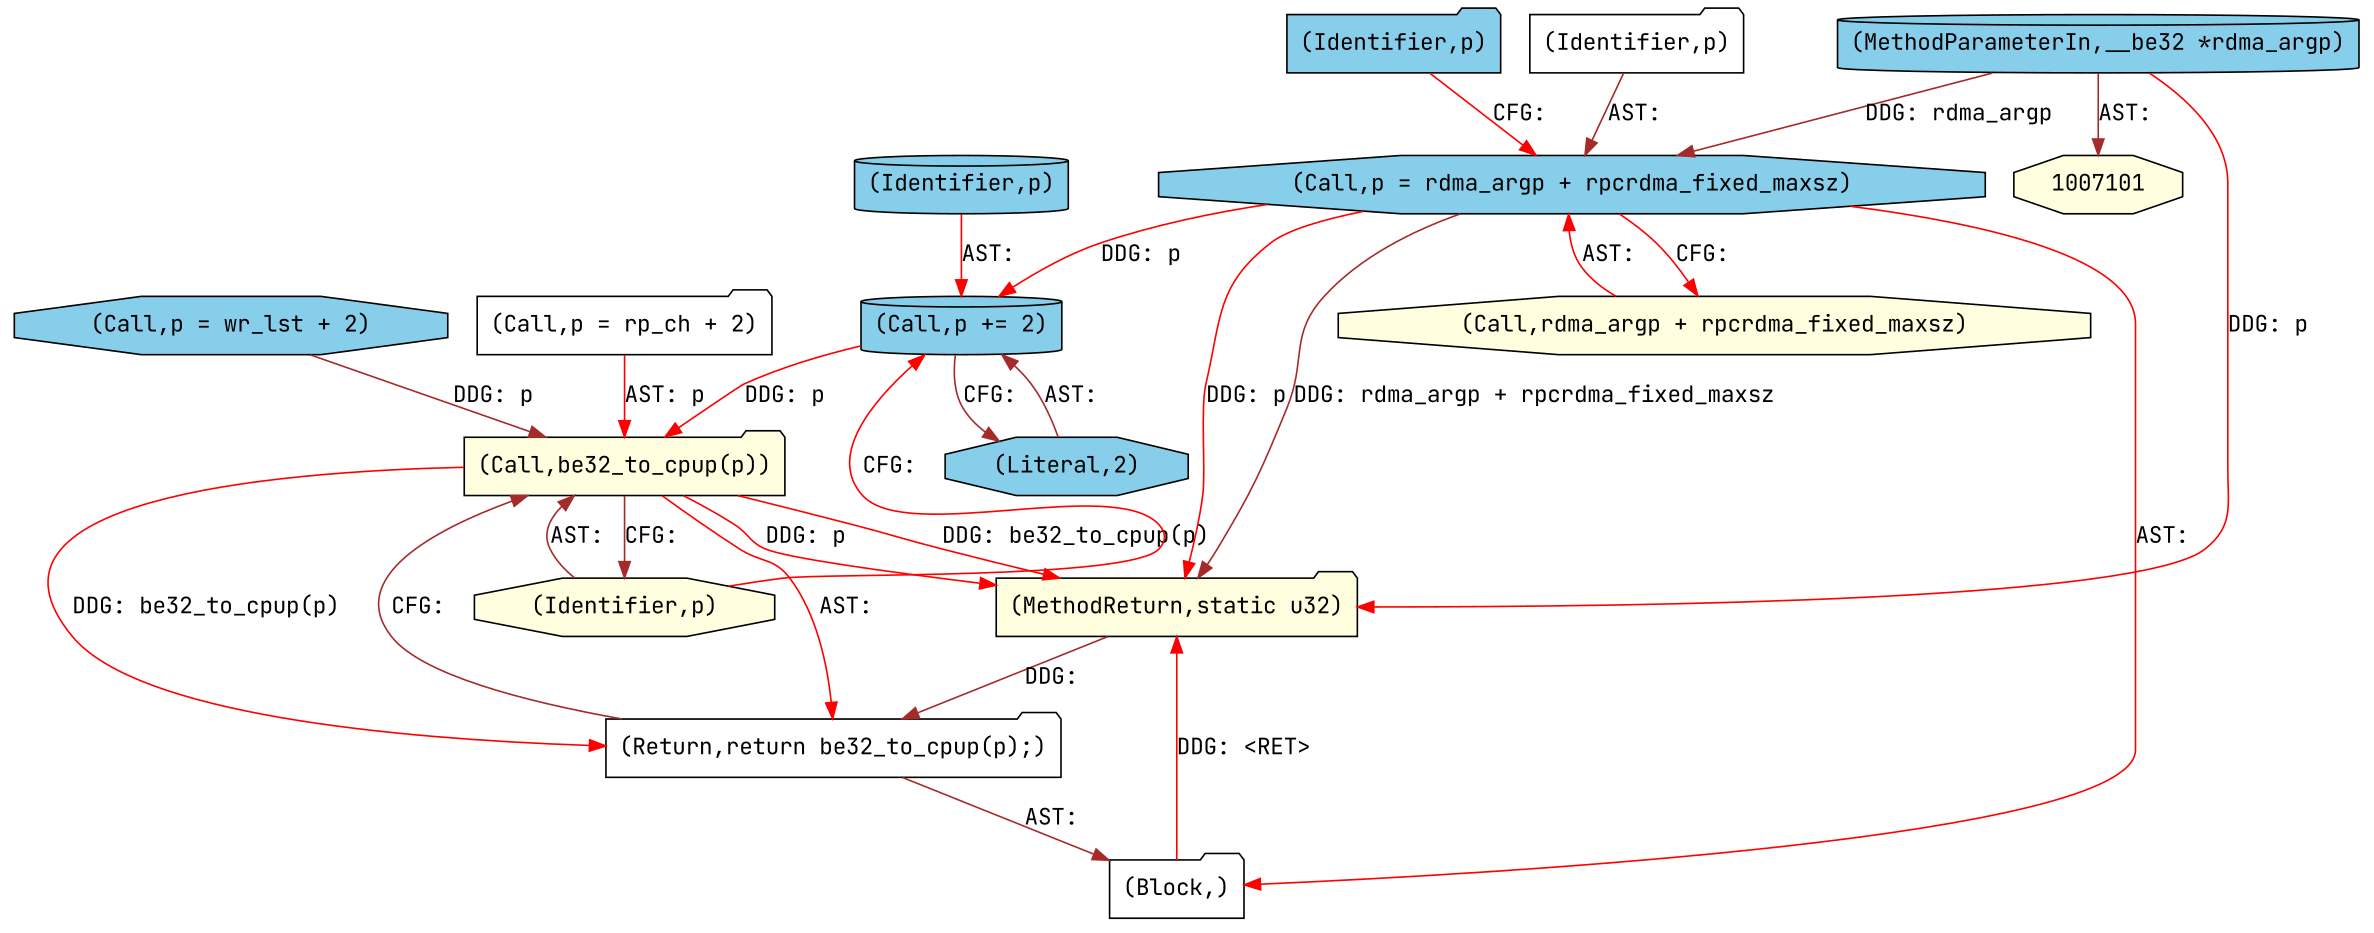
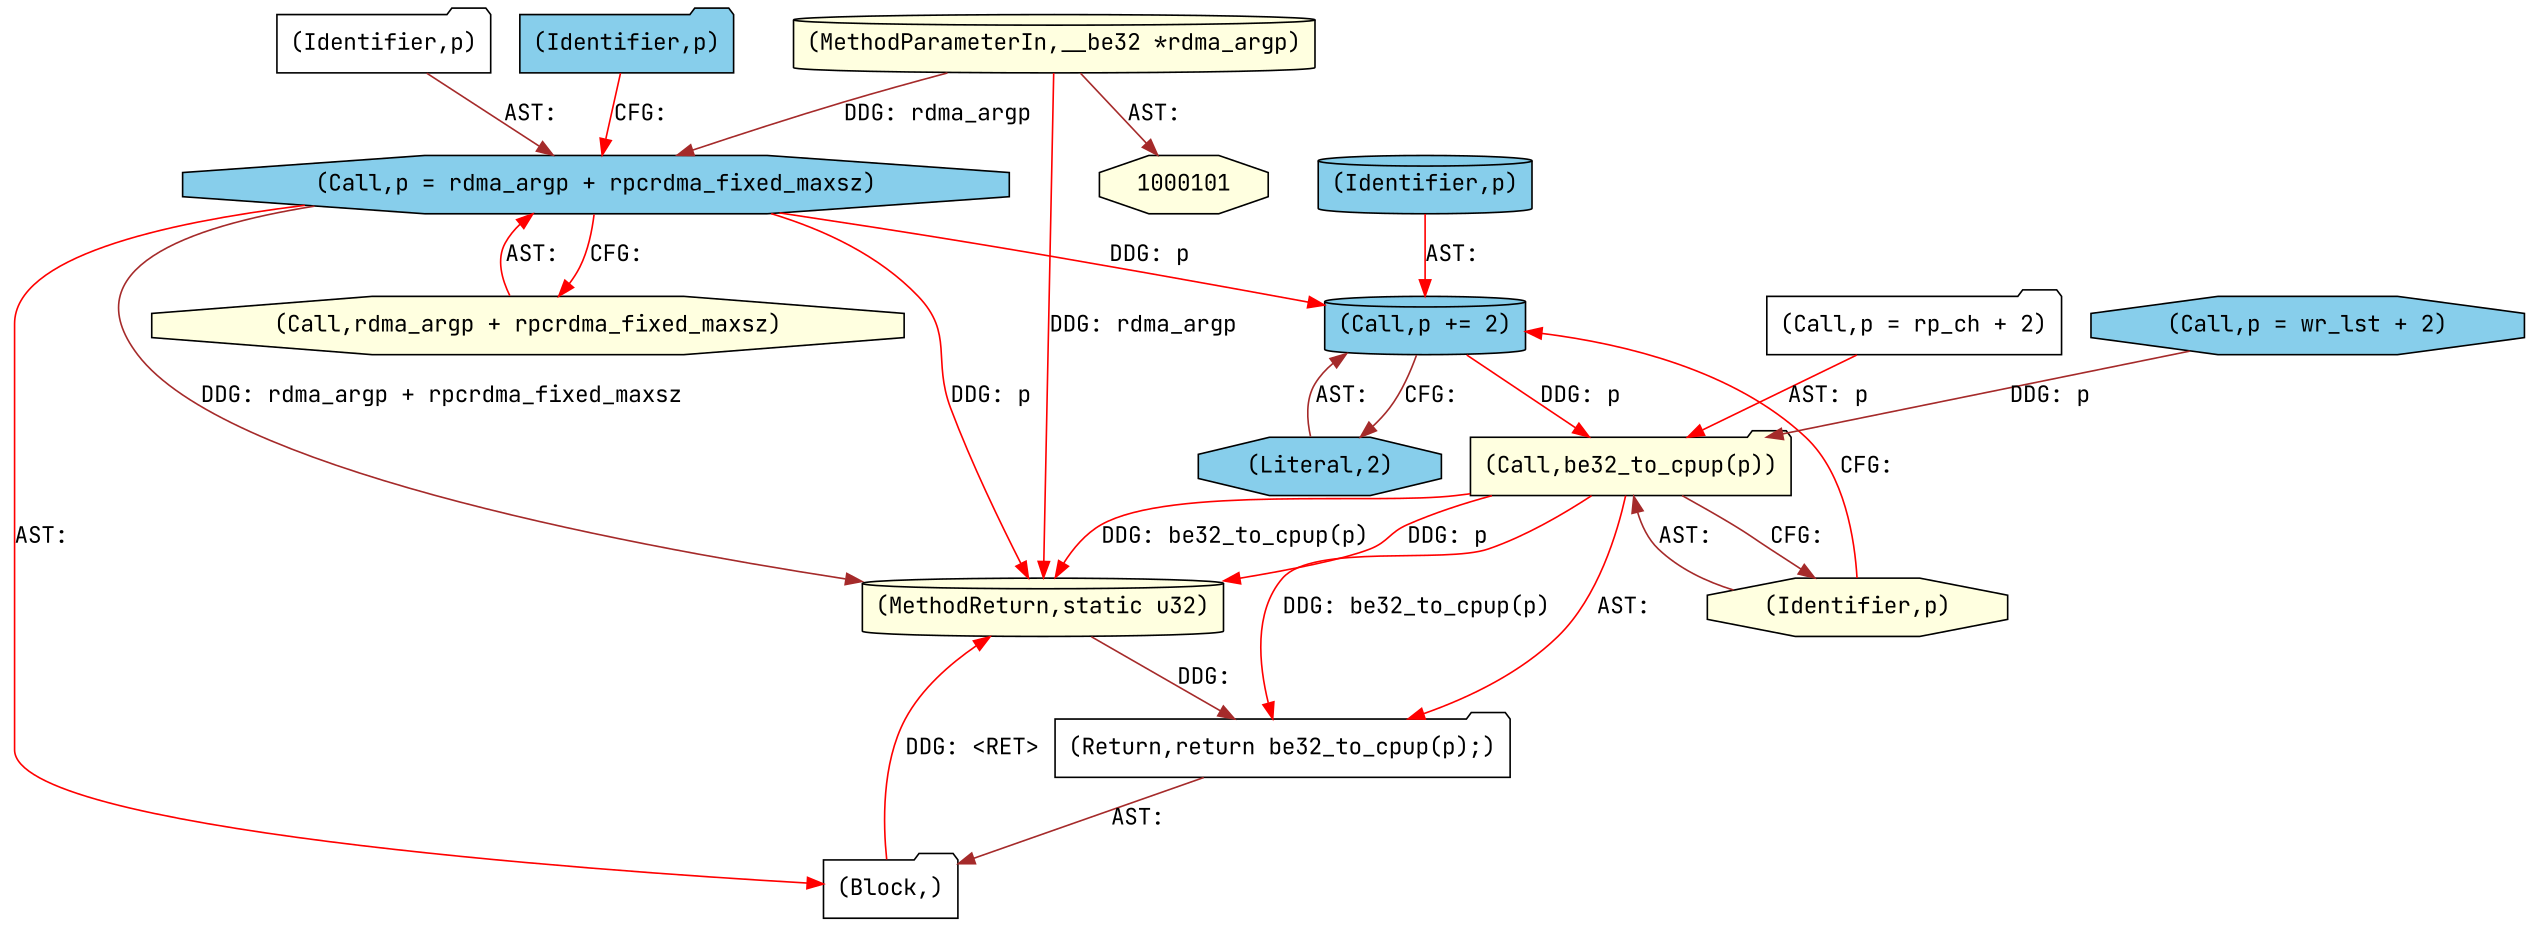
node "(MethodParameterIn,__be32 *rdma_argp)": fillcolor skyblue -> lightyellow
node "1007101": label "1007101" -> "1000101"
edge "(MethodParameterIn,__be32 *rdma_argp)" -> "(MethodReturn,static u32)": label "DDG: p" -> "DDG: rdma_argp"
node "(MethodReturn,static u32)": shape folder -> cylinder
edge "(Return,return be32_to_cpup(p);)" -> "(Call,be32_to_cpup(p))": removed, label "CFG:"
